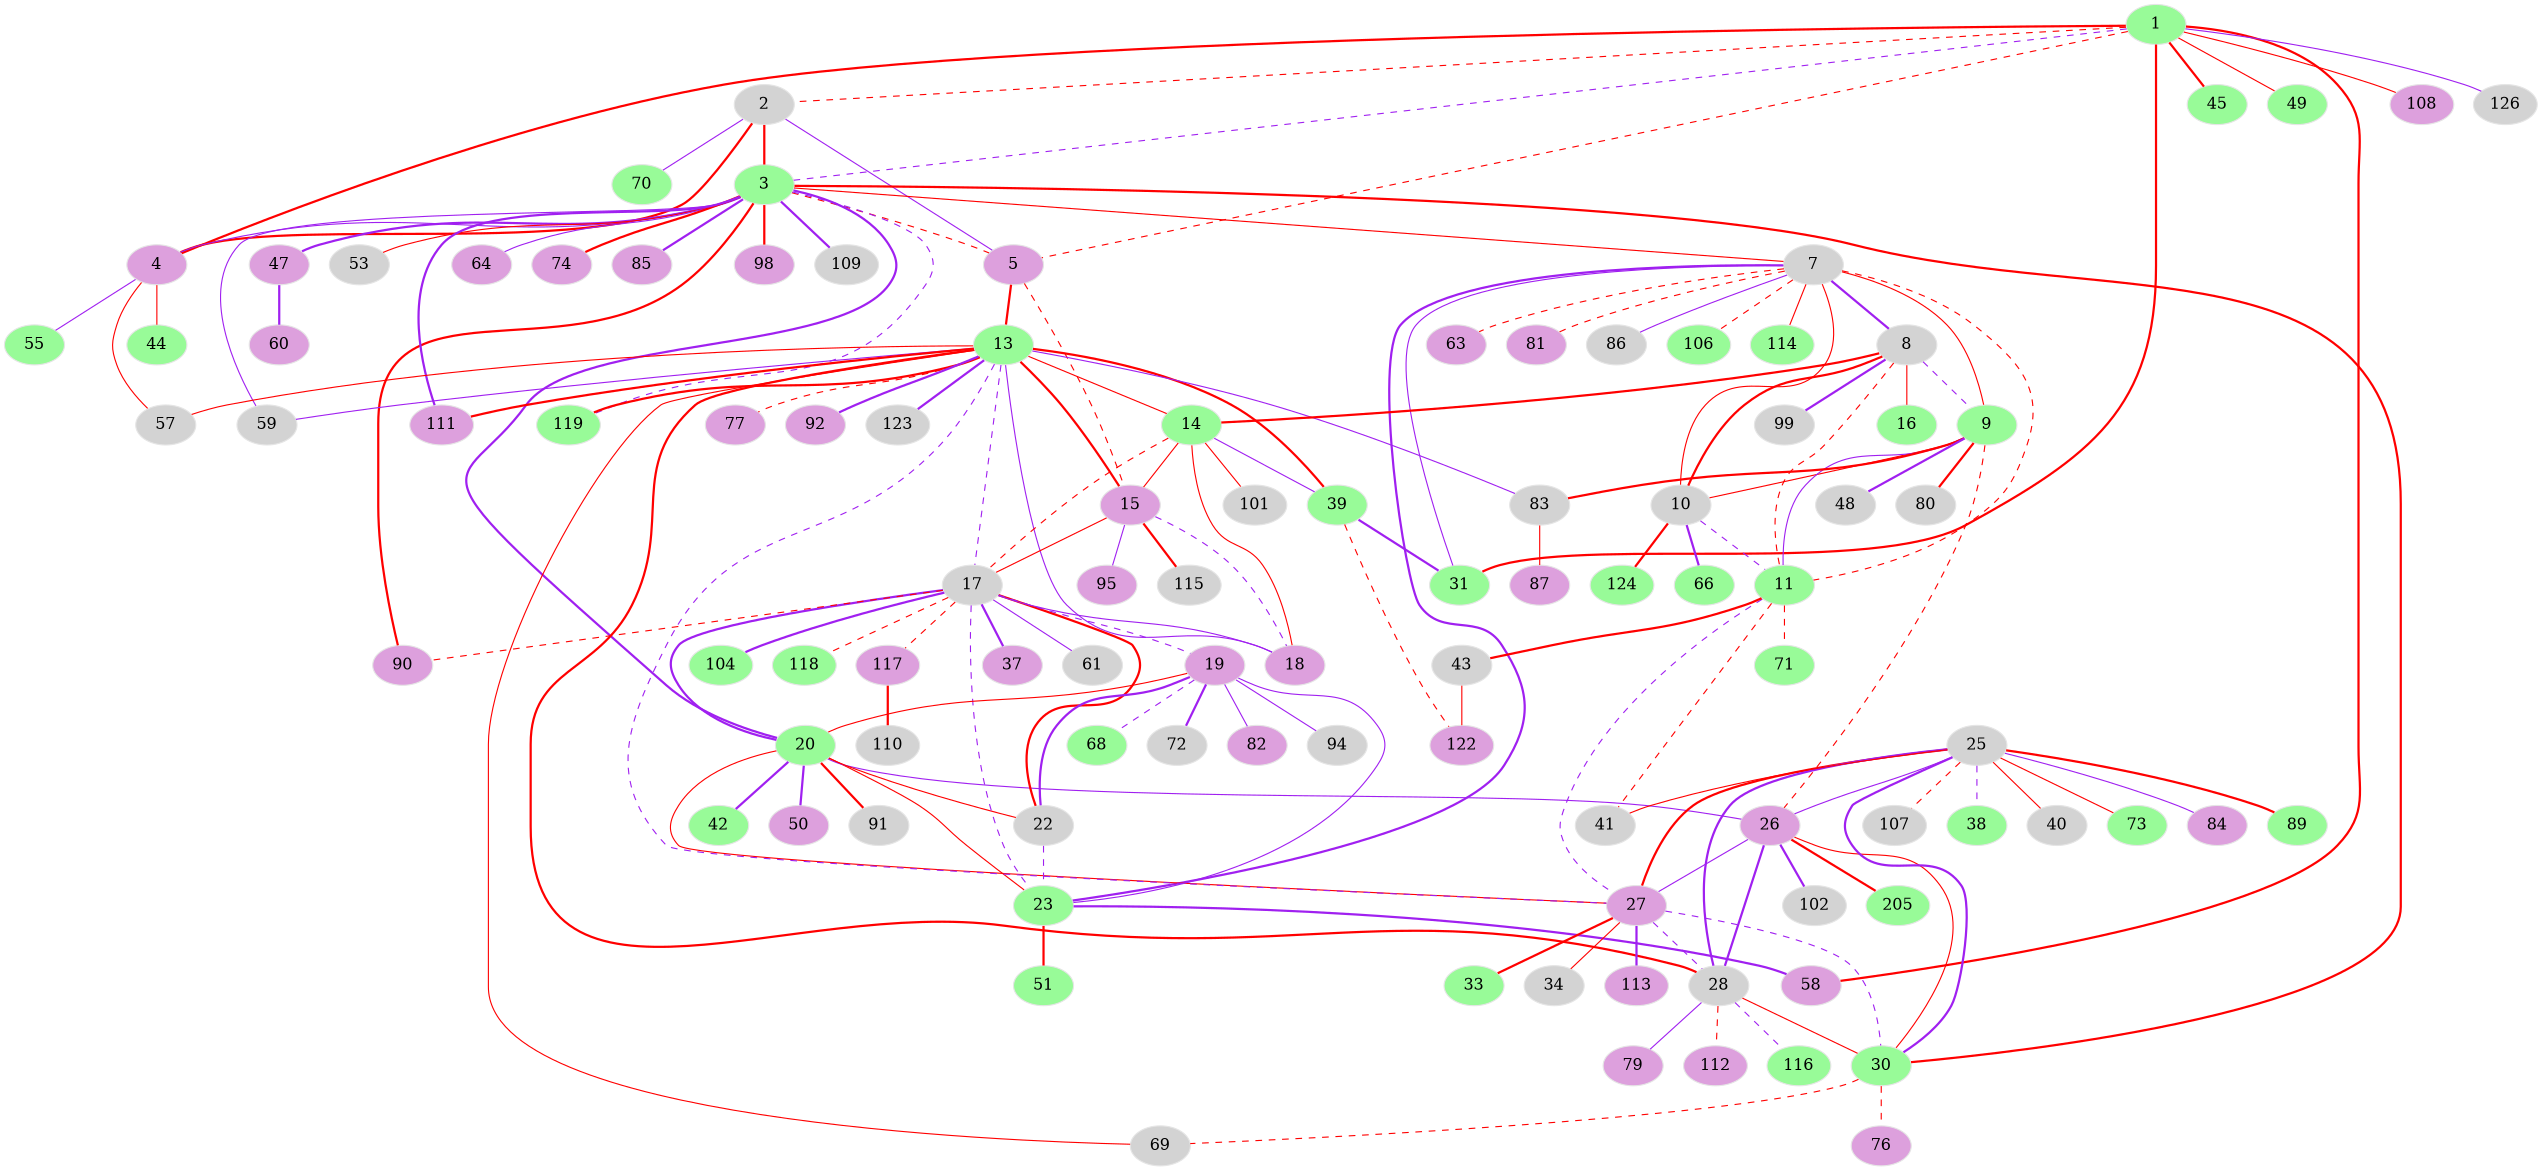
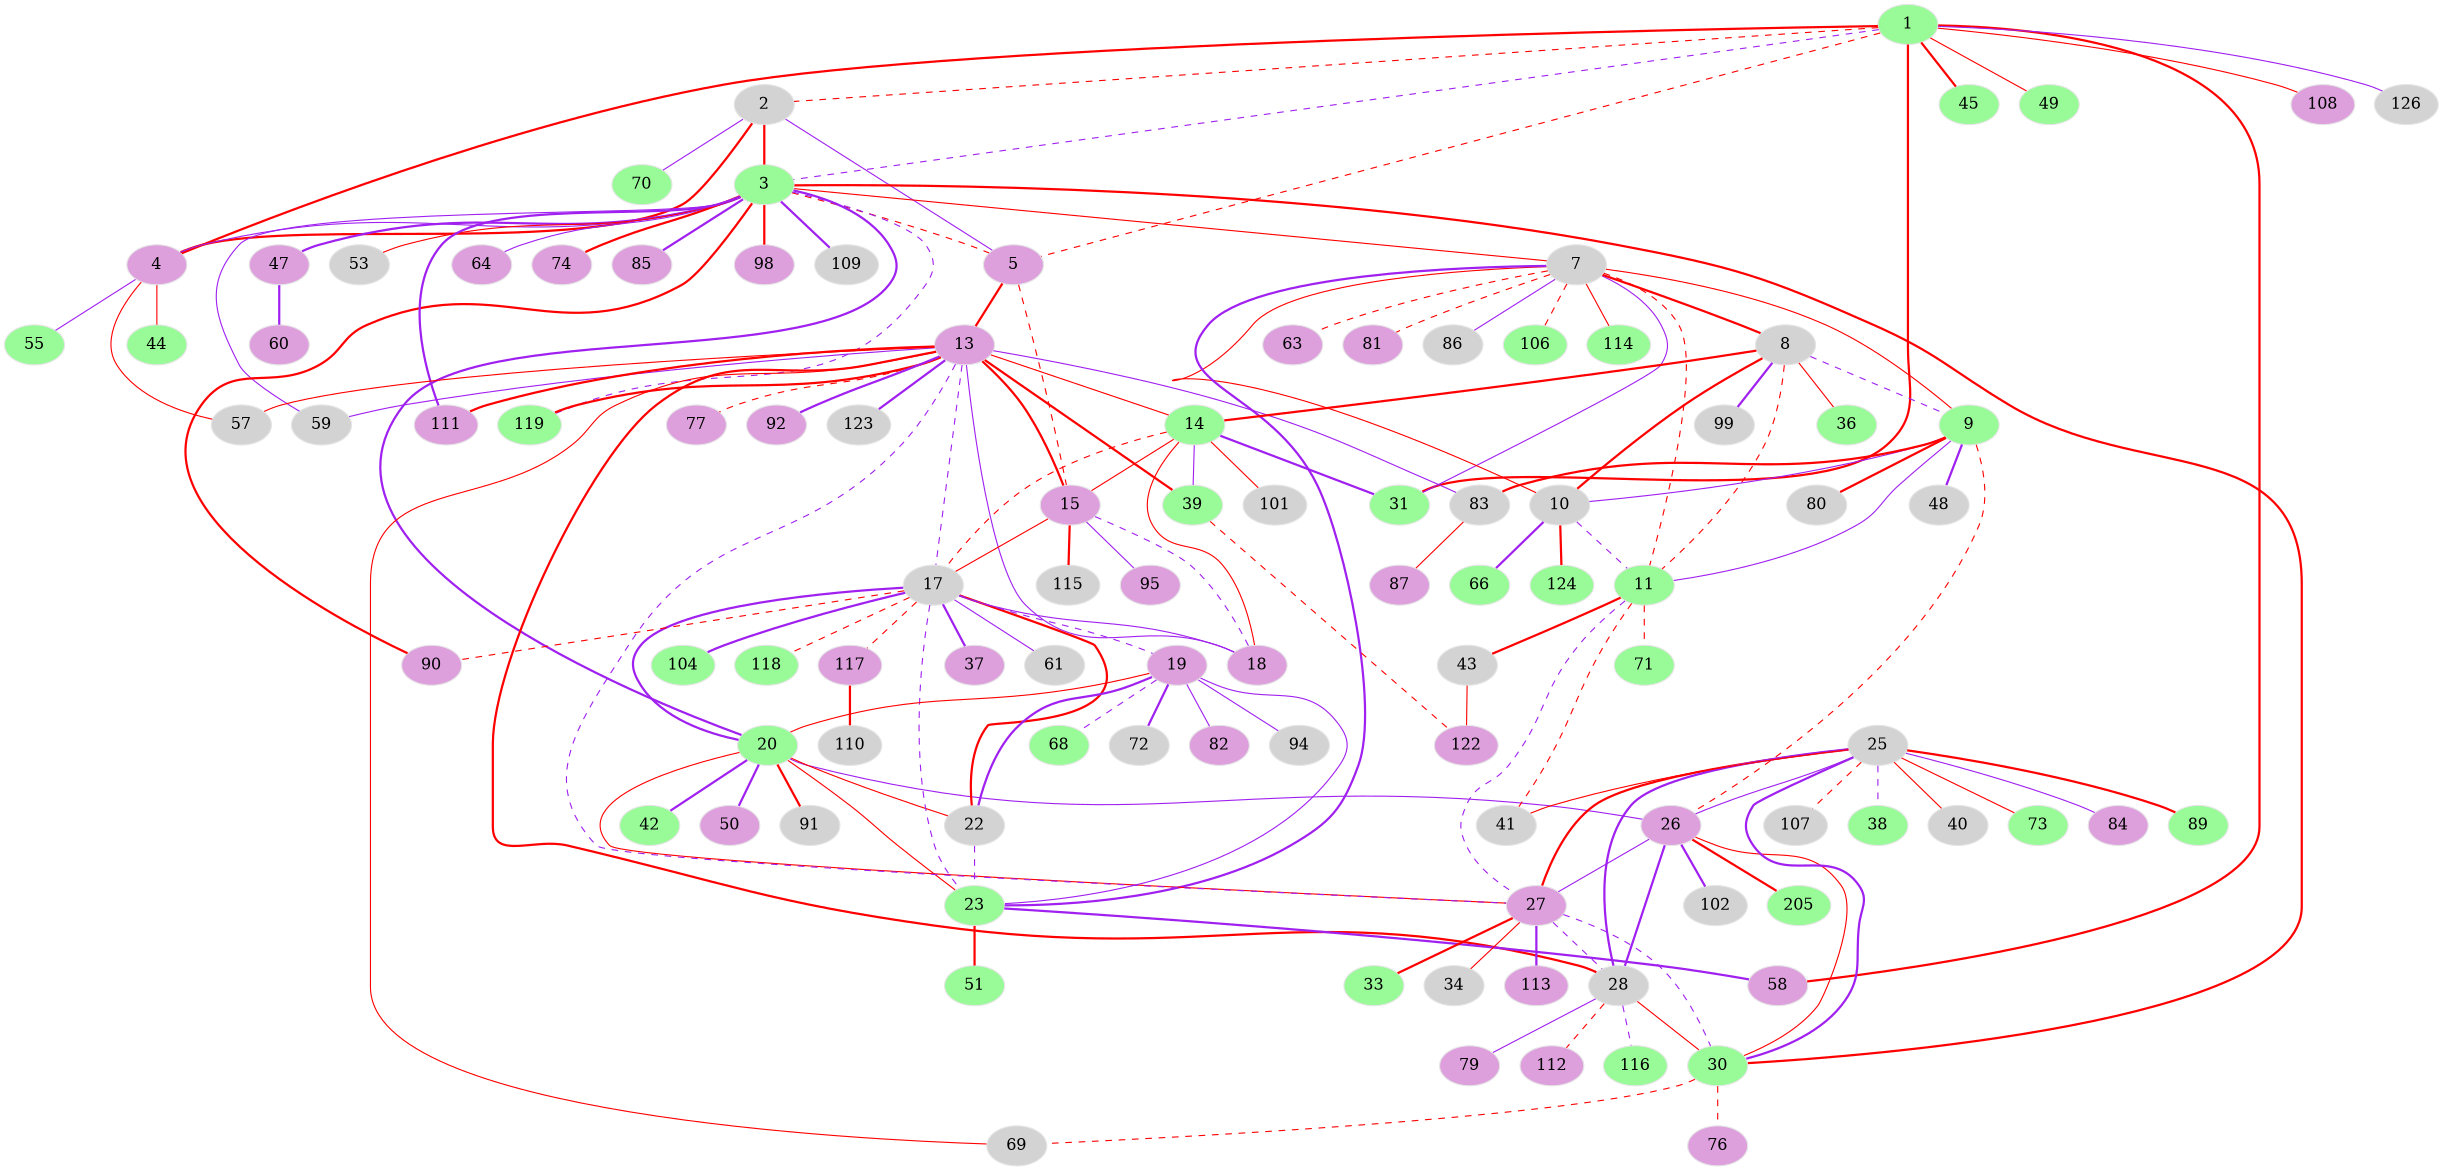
edge "7" -- "8": color purple -> red
node "13": fillcolor palegreen -> plum
node "16": label "16" -> "36"
edge "9" -- "10": color red -> purple
edge "39" -- "31": now "14" -- "31"
